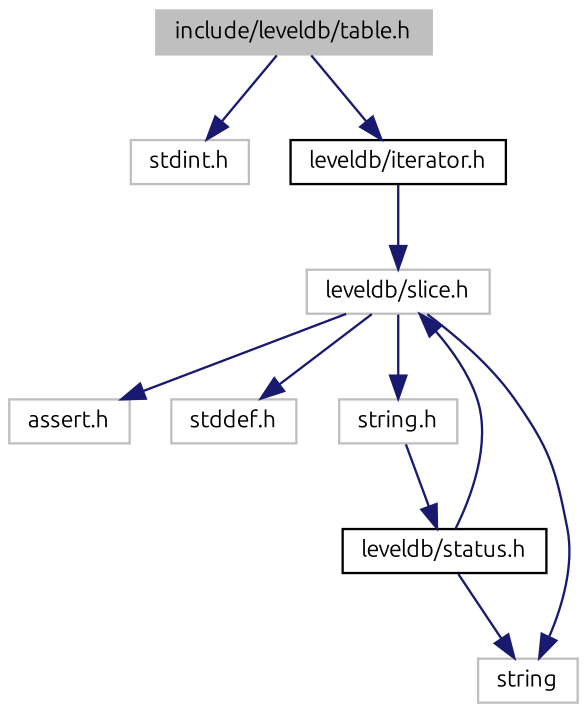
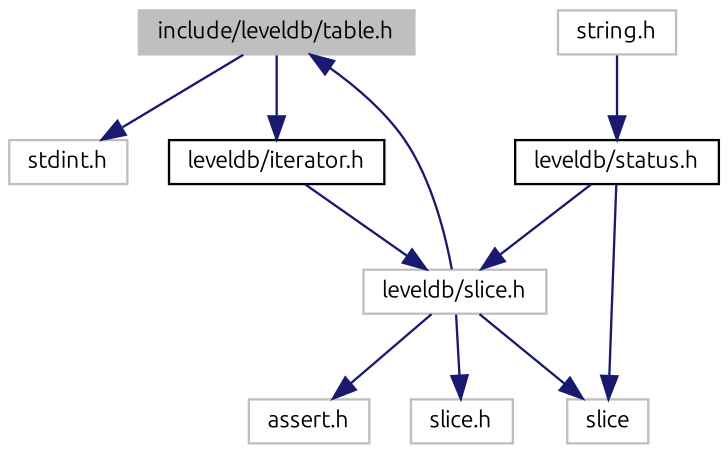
edge "leveldb/slice.h" -> "string.h": now "leveldb/slice.h" -> "include/leveldb/table.h"
node "stddef.h": label "stddef.h" -> "slice.h"
node "string": label "string" -> "slice"
